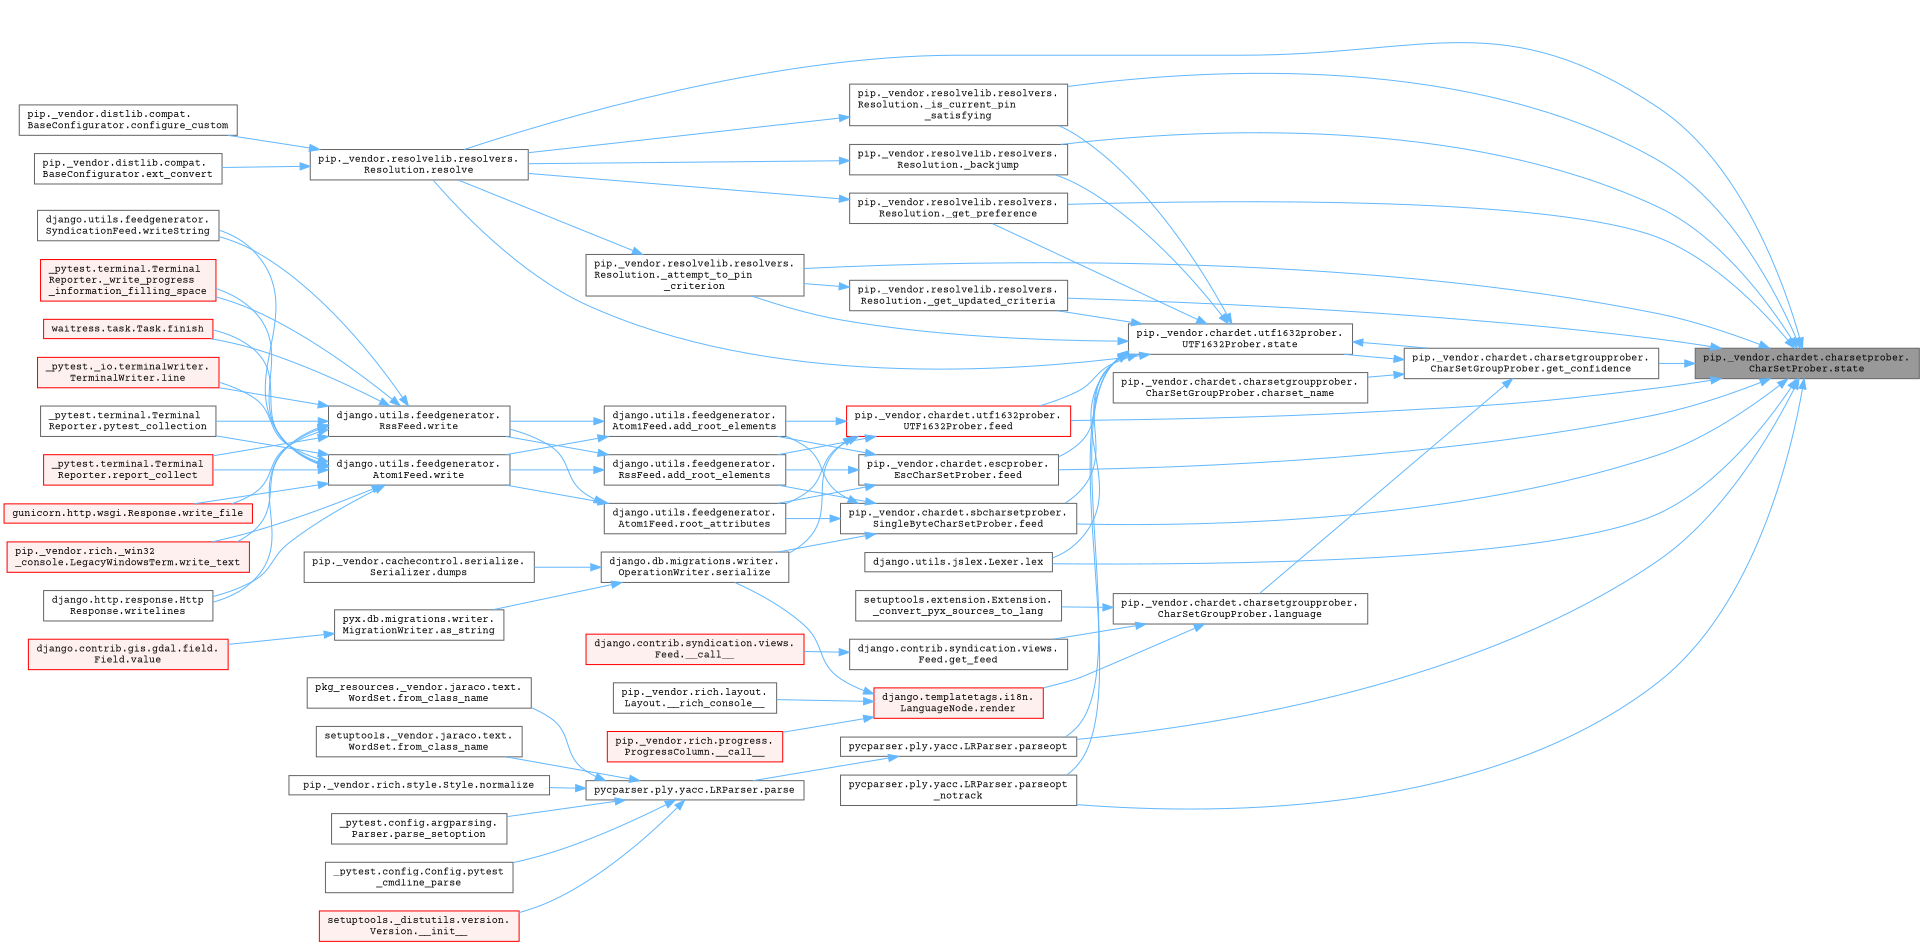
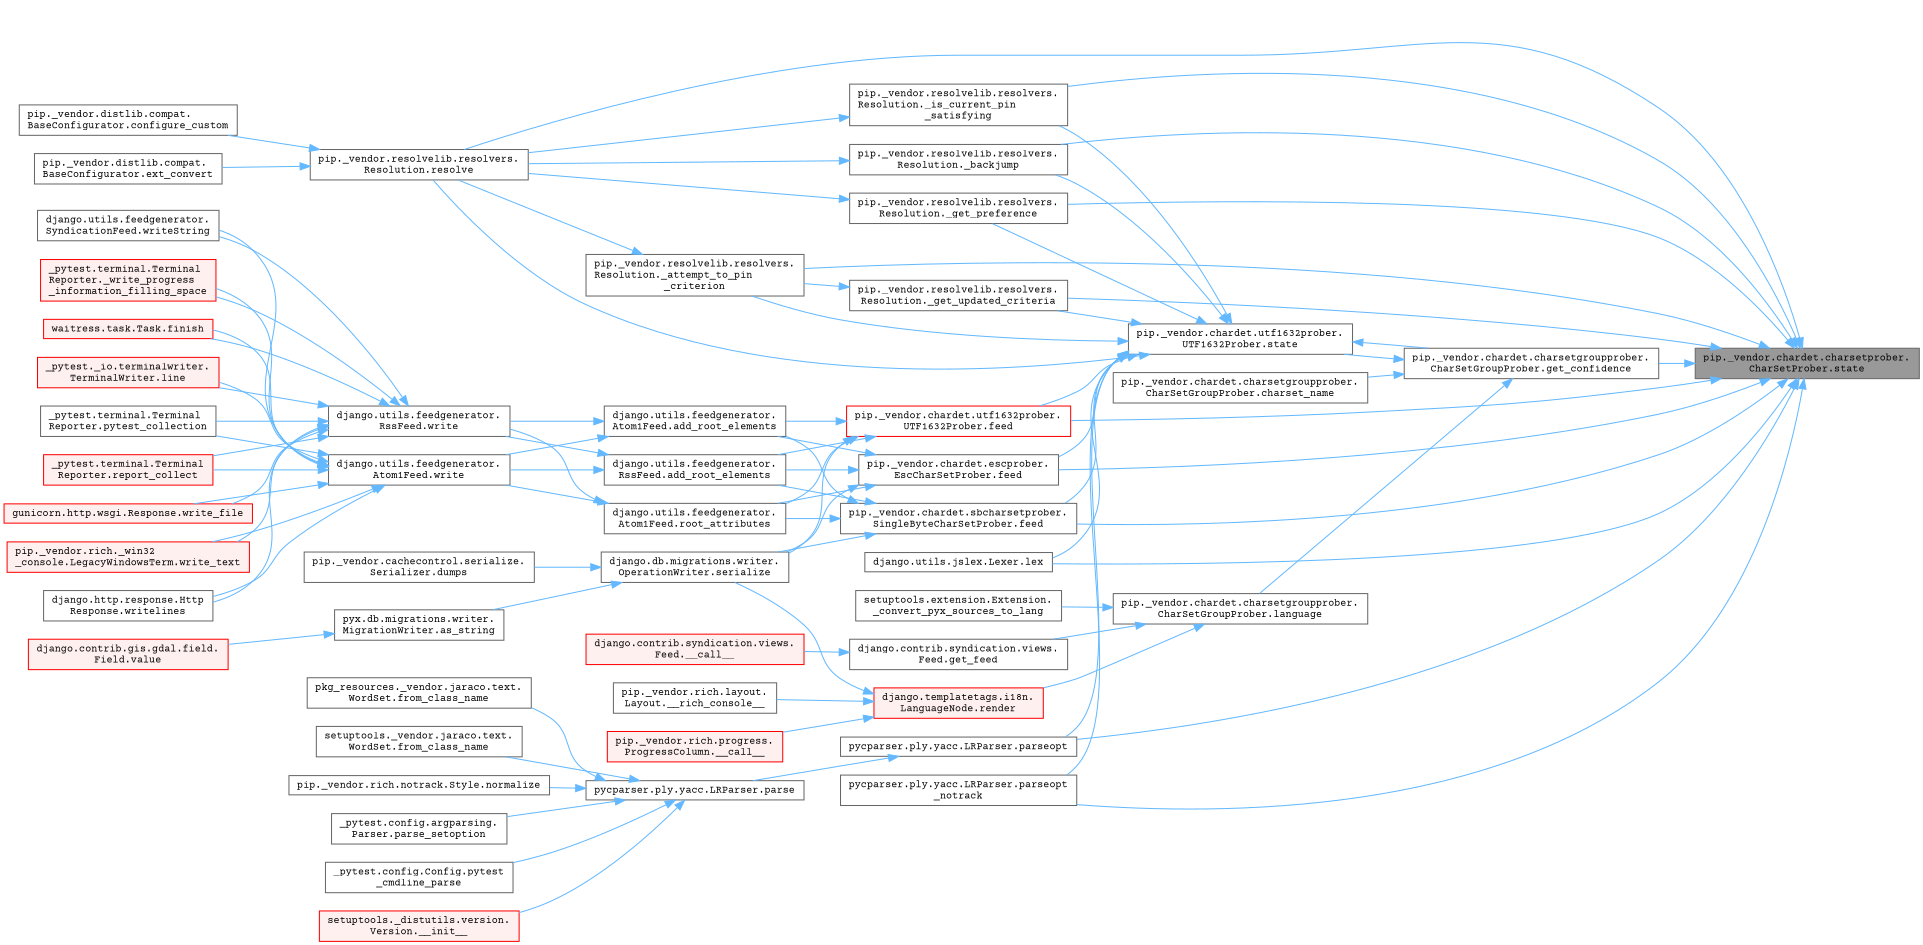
edge "django.db.migrations.writer. OperationWriter.serialize" -> "pip._vendor.chardet.escprober. EscCharSetProber.feed": added
node "pip._vendor.rich.style.Style.normalize": label "pip._vendor.rich.style.Style.normalize" -> "pip._vendor.rich.notrack.Style.normalize"
